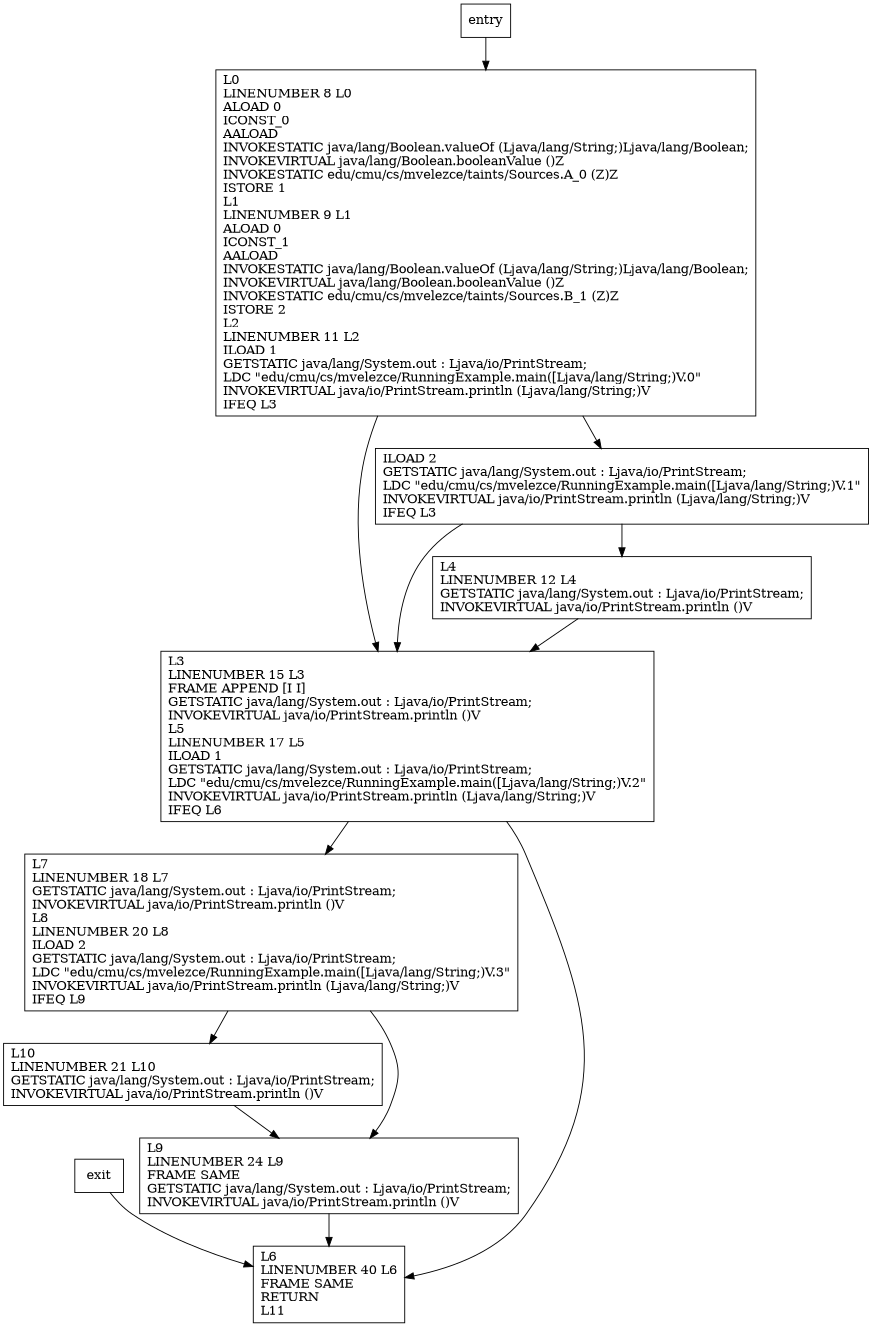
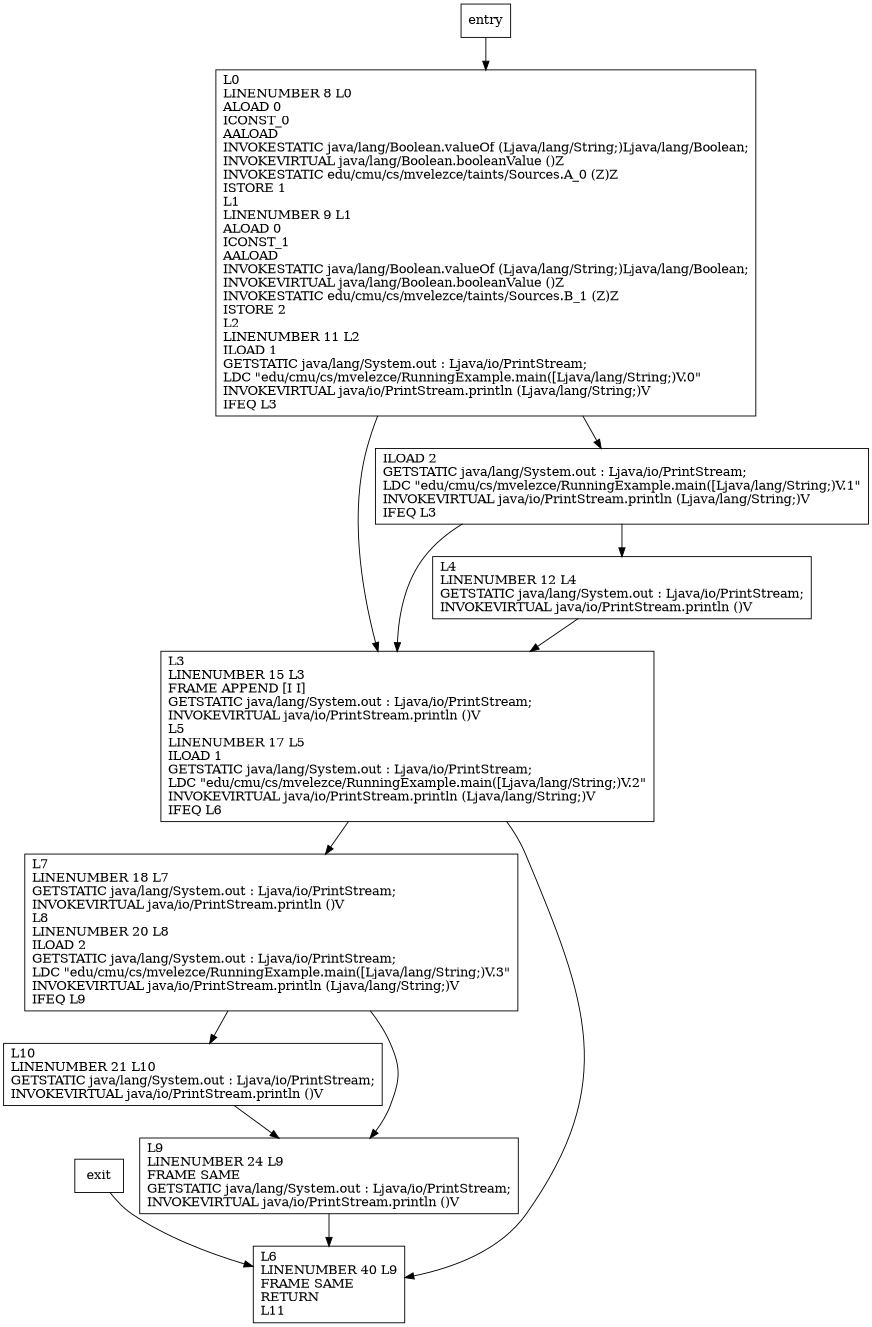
node "L6 LINENUMBER 40 L6 FRAME SAME RETURN L11": label "L6 LINENUMBER 40 L6 FRAME SAME RETURN L11" -> "L6 LINENUMBER 40 L9 FRAME SAME RETURN L11"
